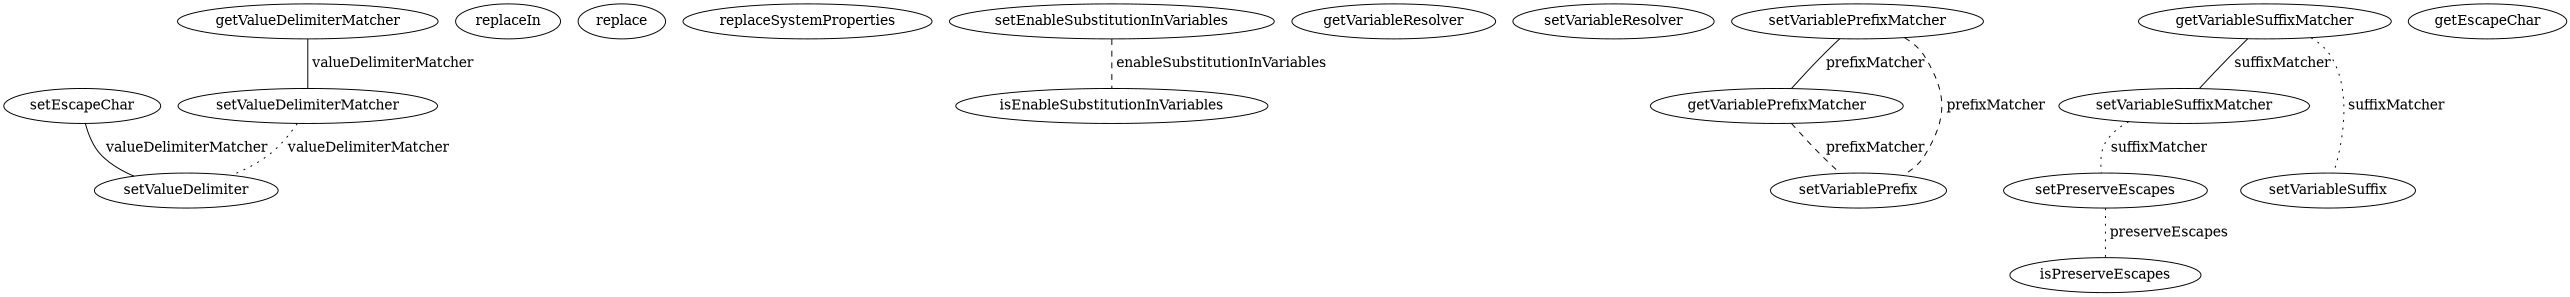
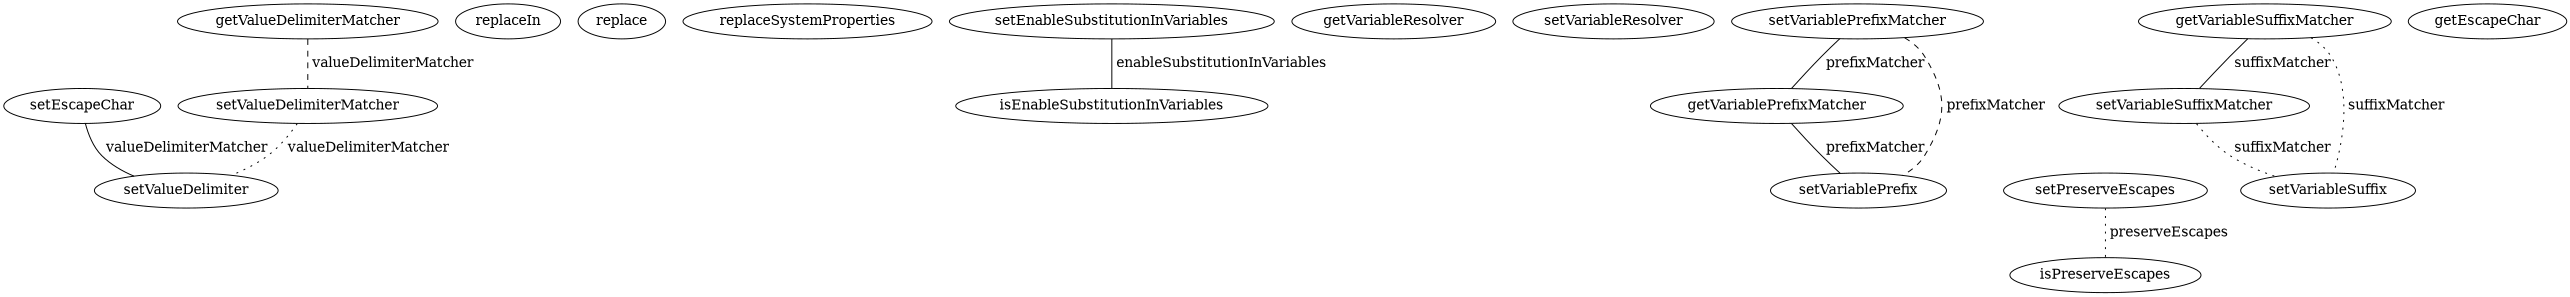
edge "getValueDelimiterMatcher" -- "setValueDelimiterMatcher": style solid -> dashed
edge "setEnableSubstitutionInVariables" -- "isEnableSubstitutionInVariables": style dashed -> solid
edge "setVariableSuffixMatcher" -- "setPreserveEscapes": now "setVariableSuffixMatcher" -- "setVariableSuffix"
edge "getVariablePrefixMatcher" -- "setVariablePrefix": style dashed -> solid
